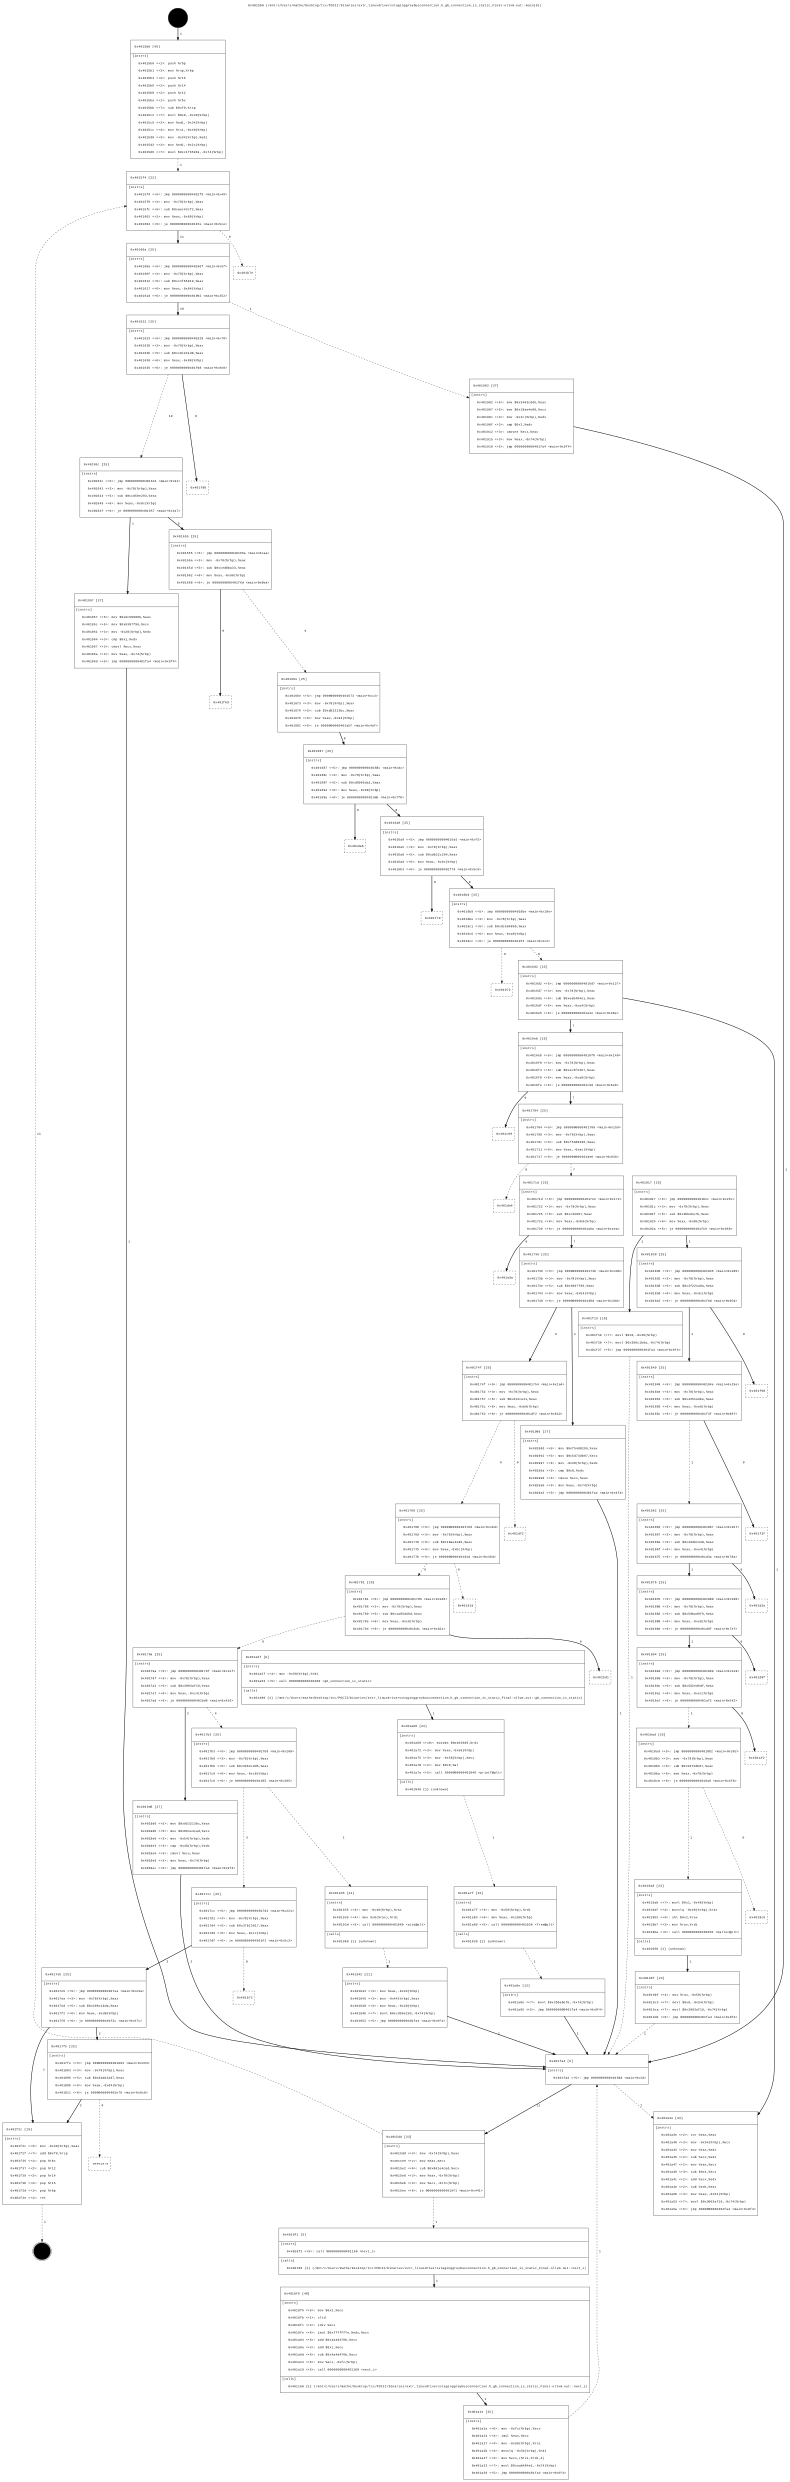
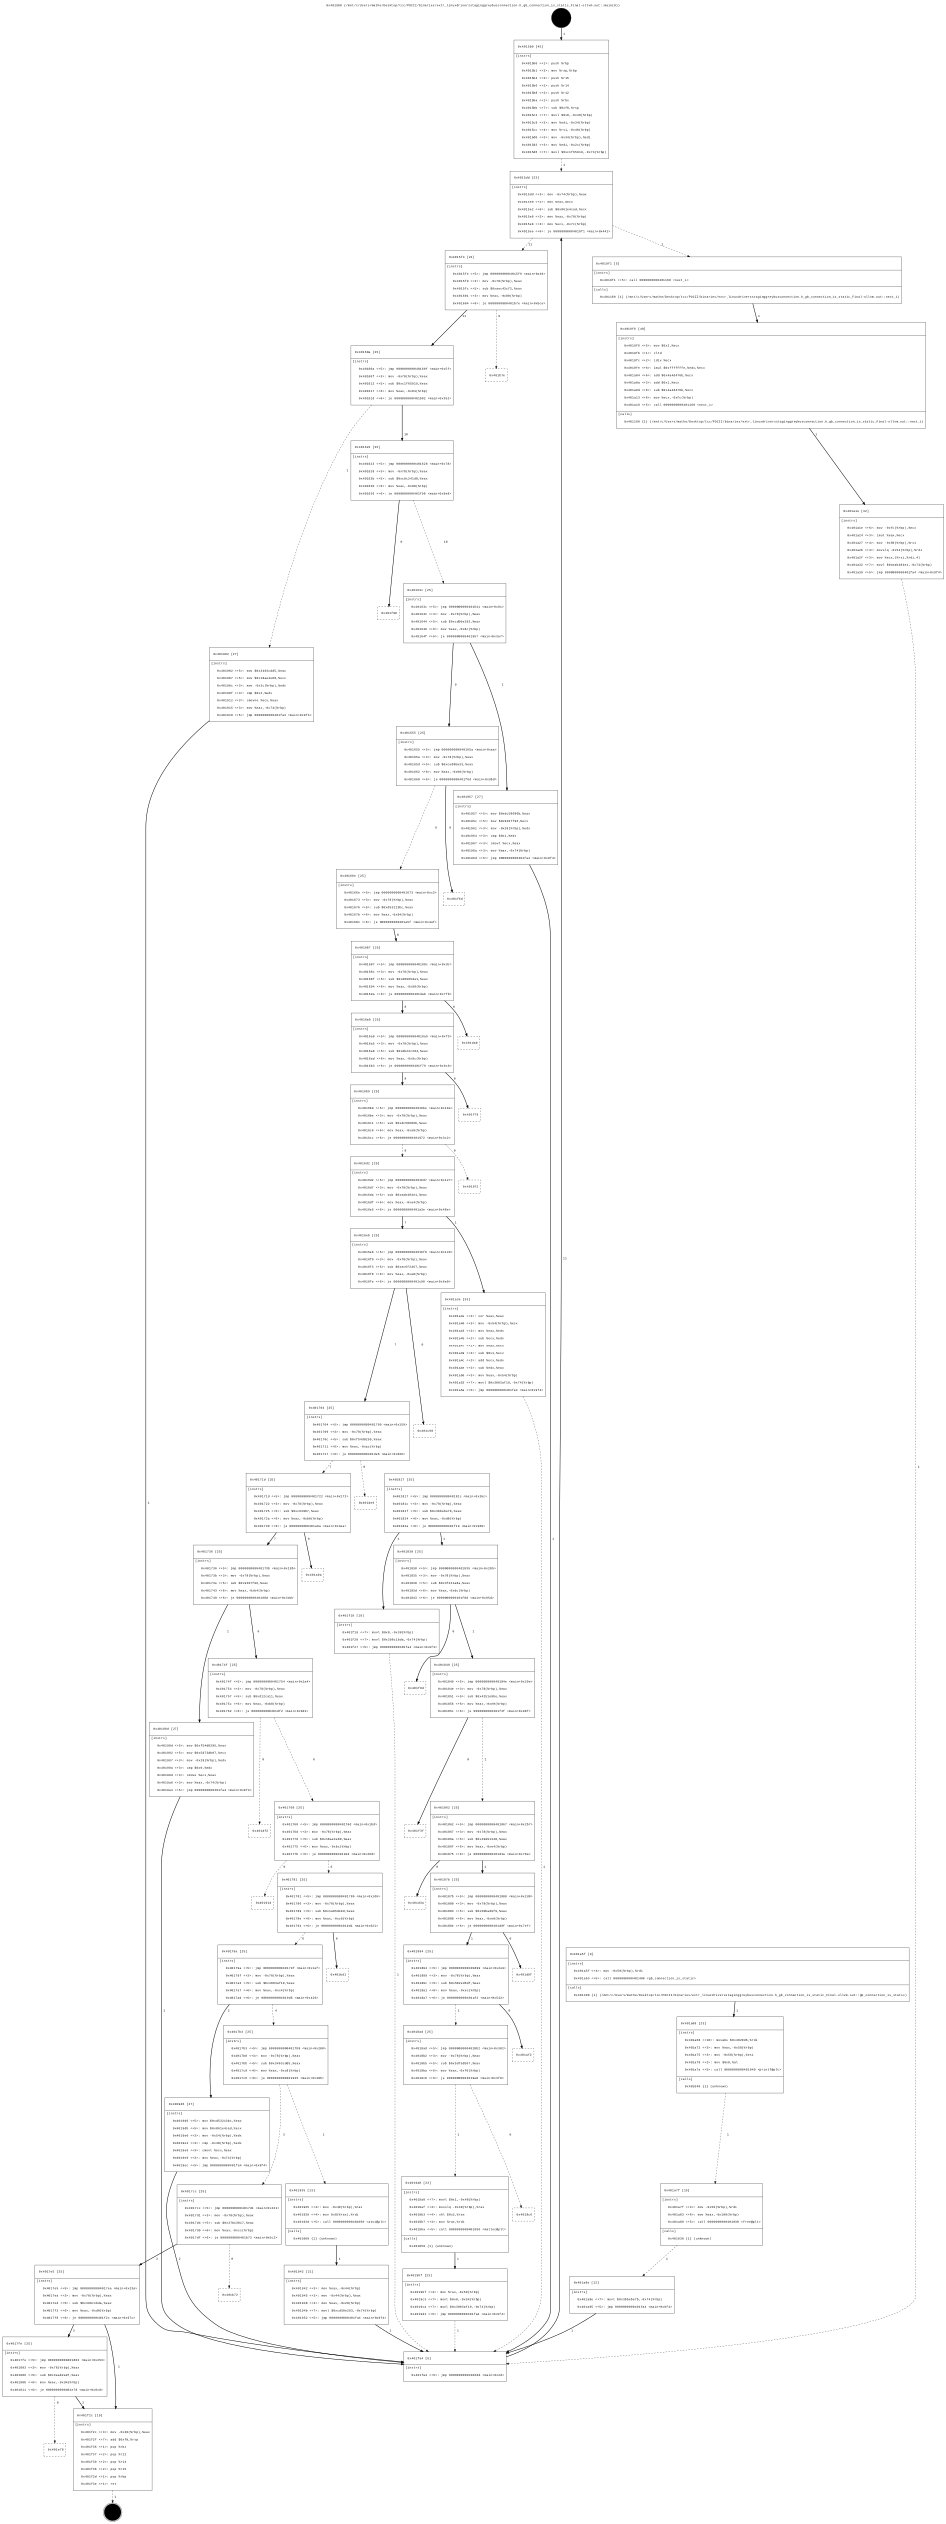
edge "0x4015b0 [45]" -> "0x4015f4 [22]": now "0x4015b0 [45]" -> "0x4015dd [23]"
edge "0x401935 [13]" -> "0x401942 [21]": style dashed -> bold
edge "0x401fa4 [5]" -> "0x401a3e [33]": reversed
